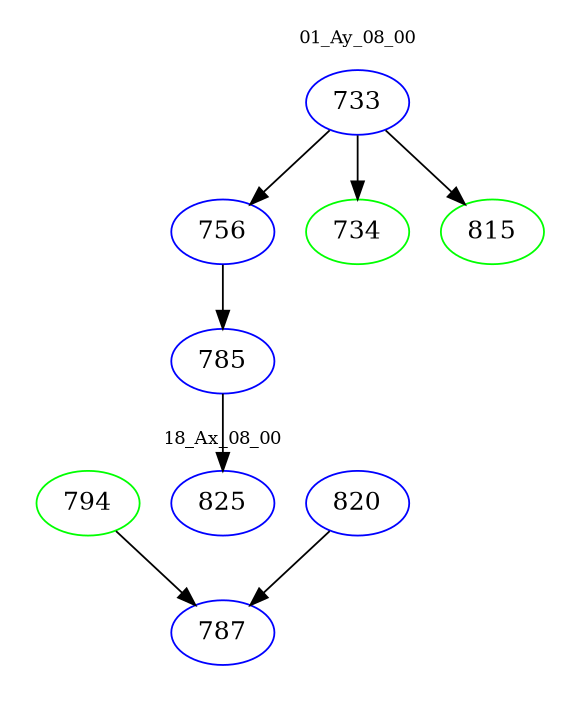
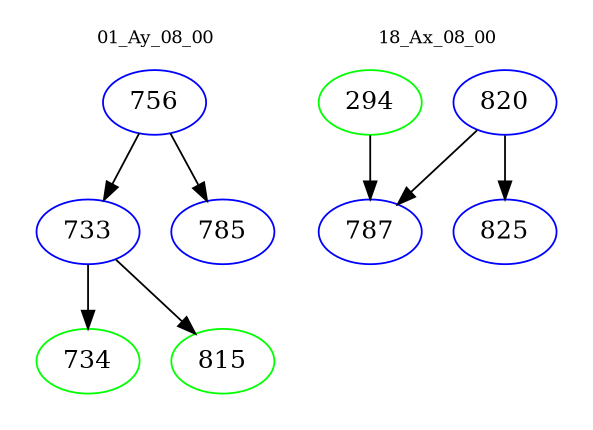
edge "733" -> "756": reversed
edge "785" -> "825": now "820" -> "825"
node "794": label "794" -> "294"
